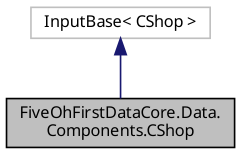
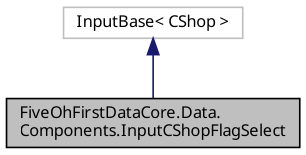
node "FiveOhFirstDataCore.Data. Components.CShop": label "FiveOhFirstDataCore.Data. Components.CShop" -> "FiveOhFirstDataCore.Data. Components.InputCShopFlagSelect"
